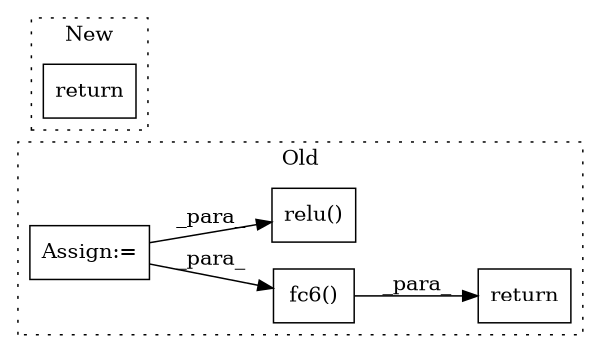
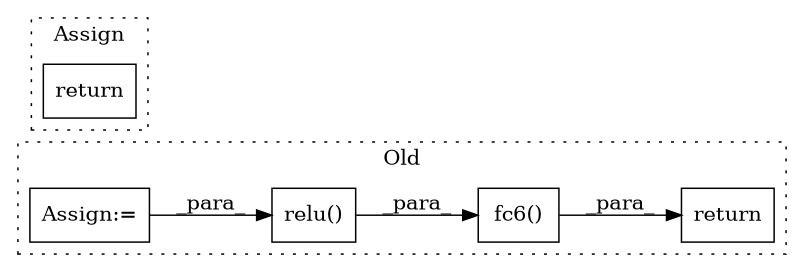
cluster "New": label "New" -> "Assign"
edge "Assign:=" -> "fc6()": now "relu()" -> "fc6()"
